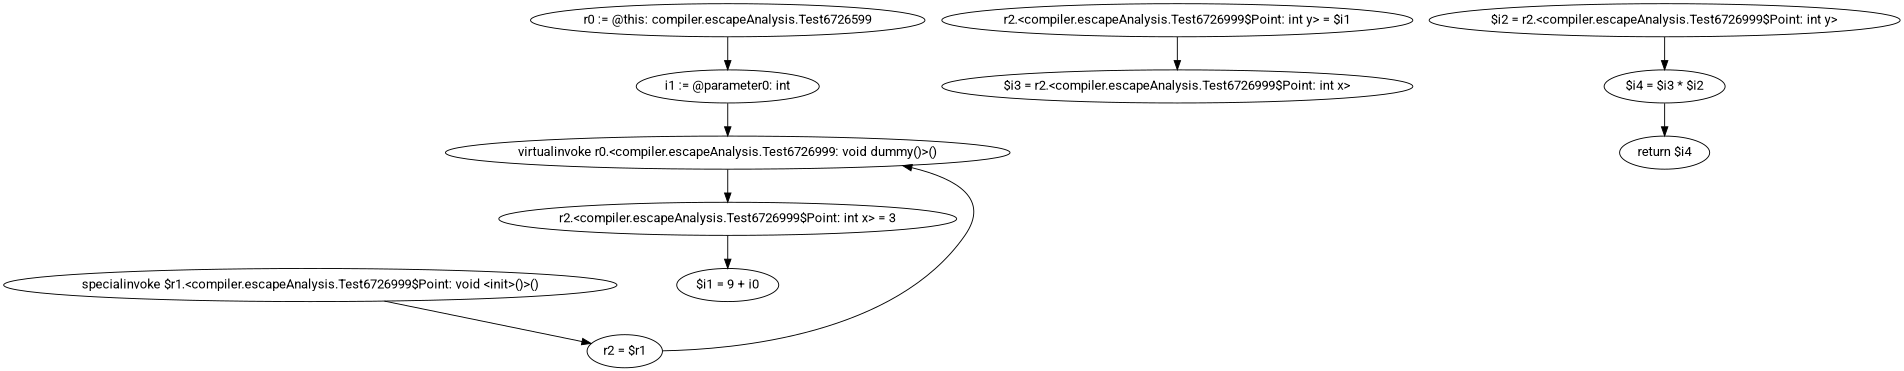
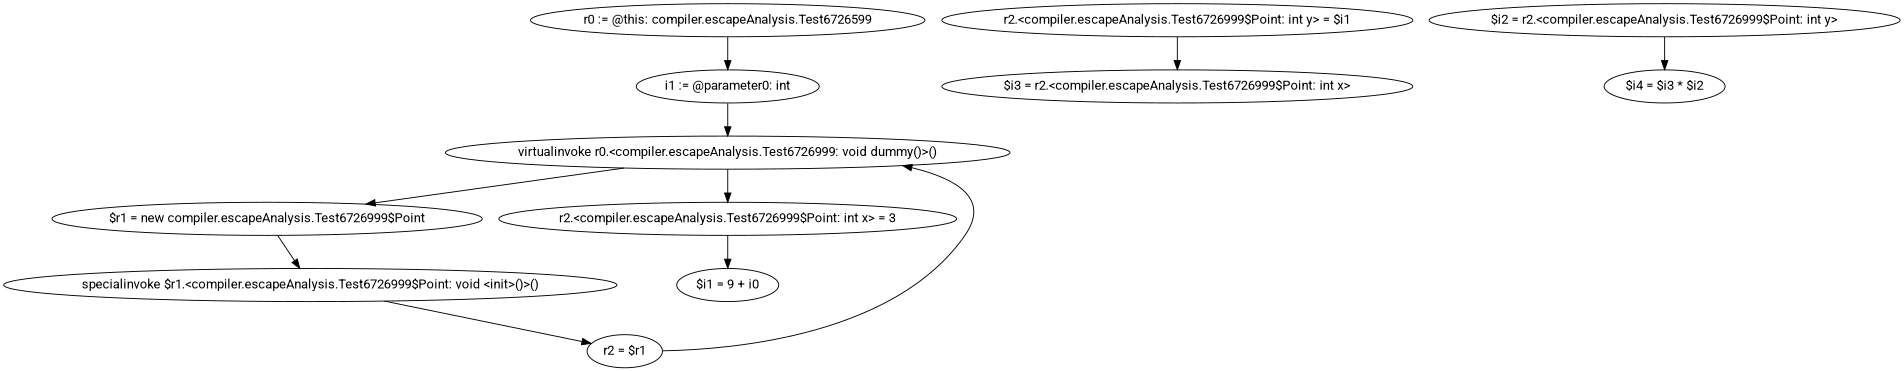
node "return $i4": removed
node "$r1 = new compiler.escapeAnalysis.Test6726999$Point": added
